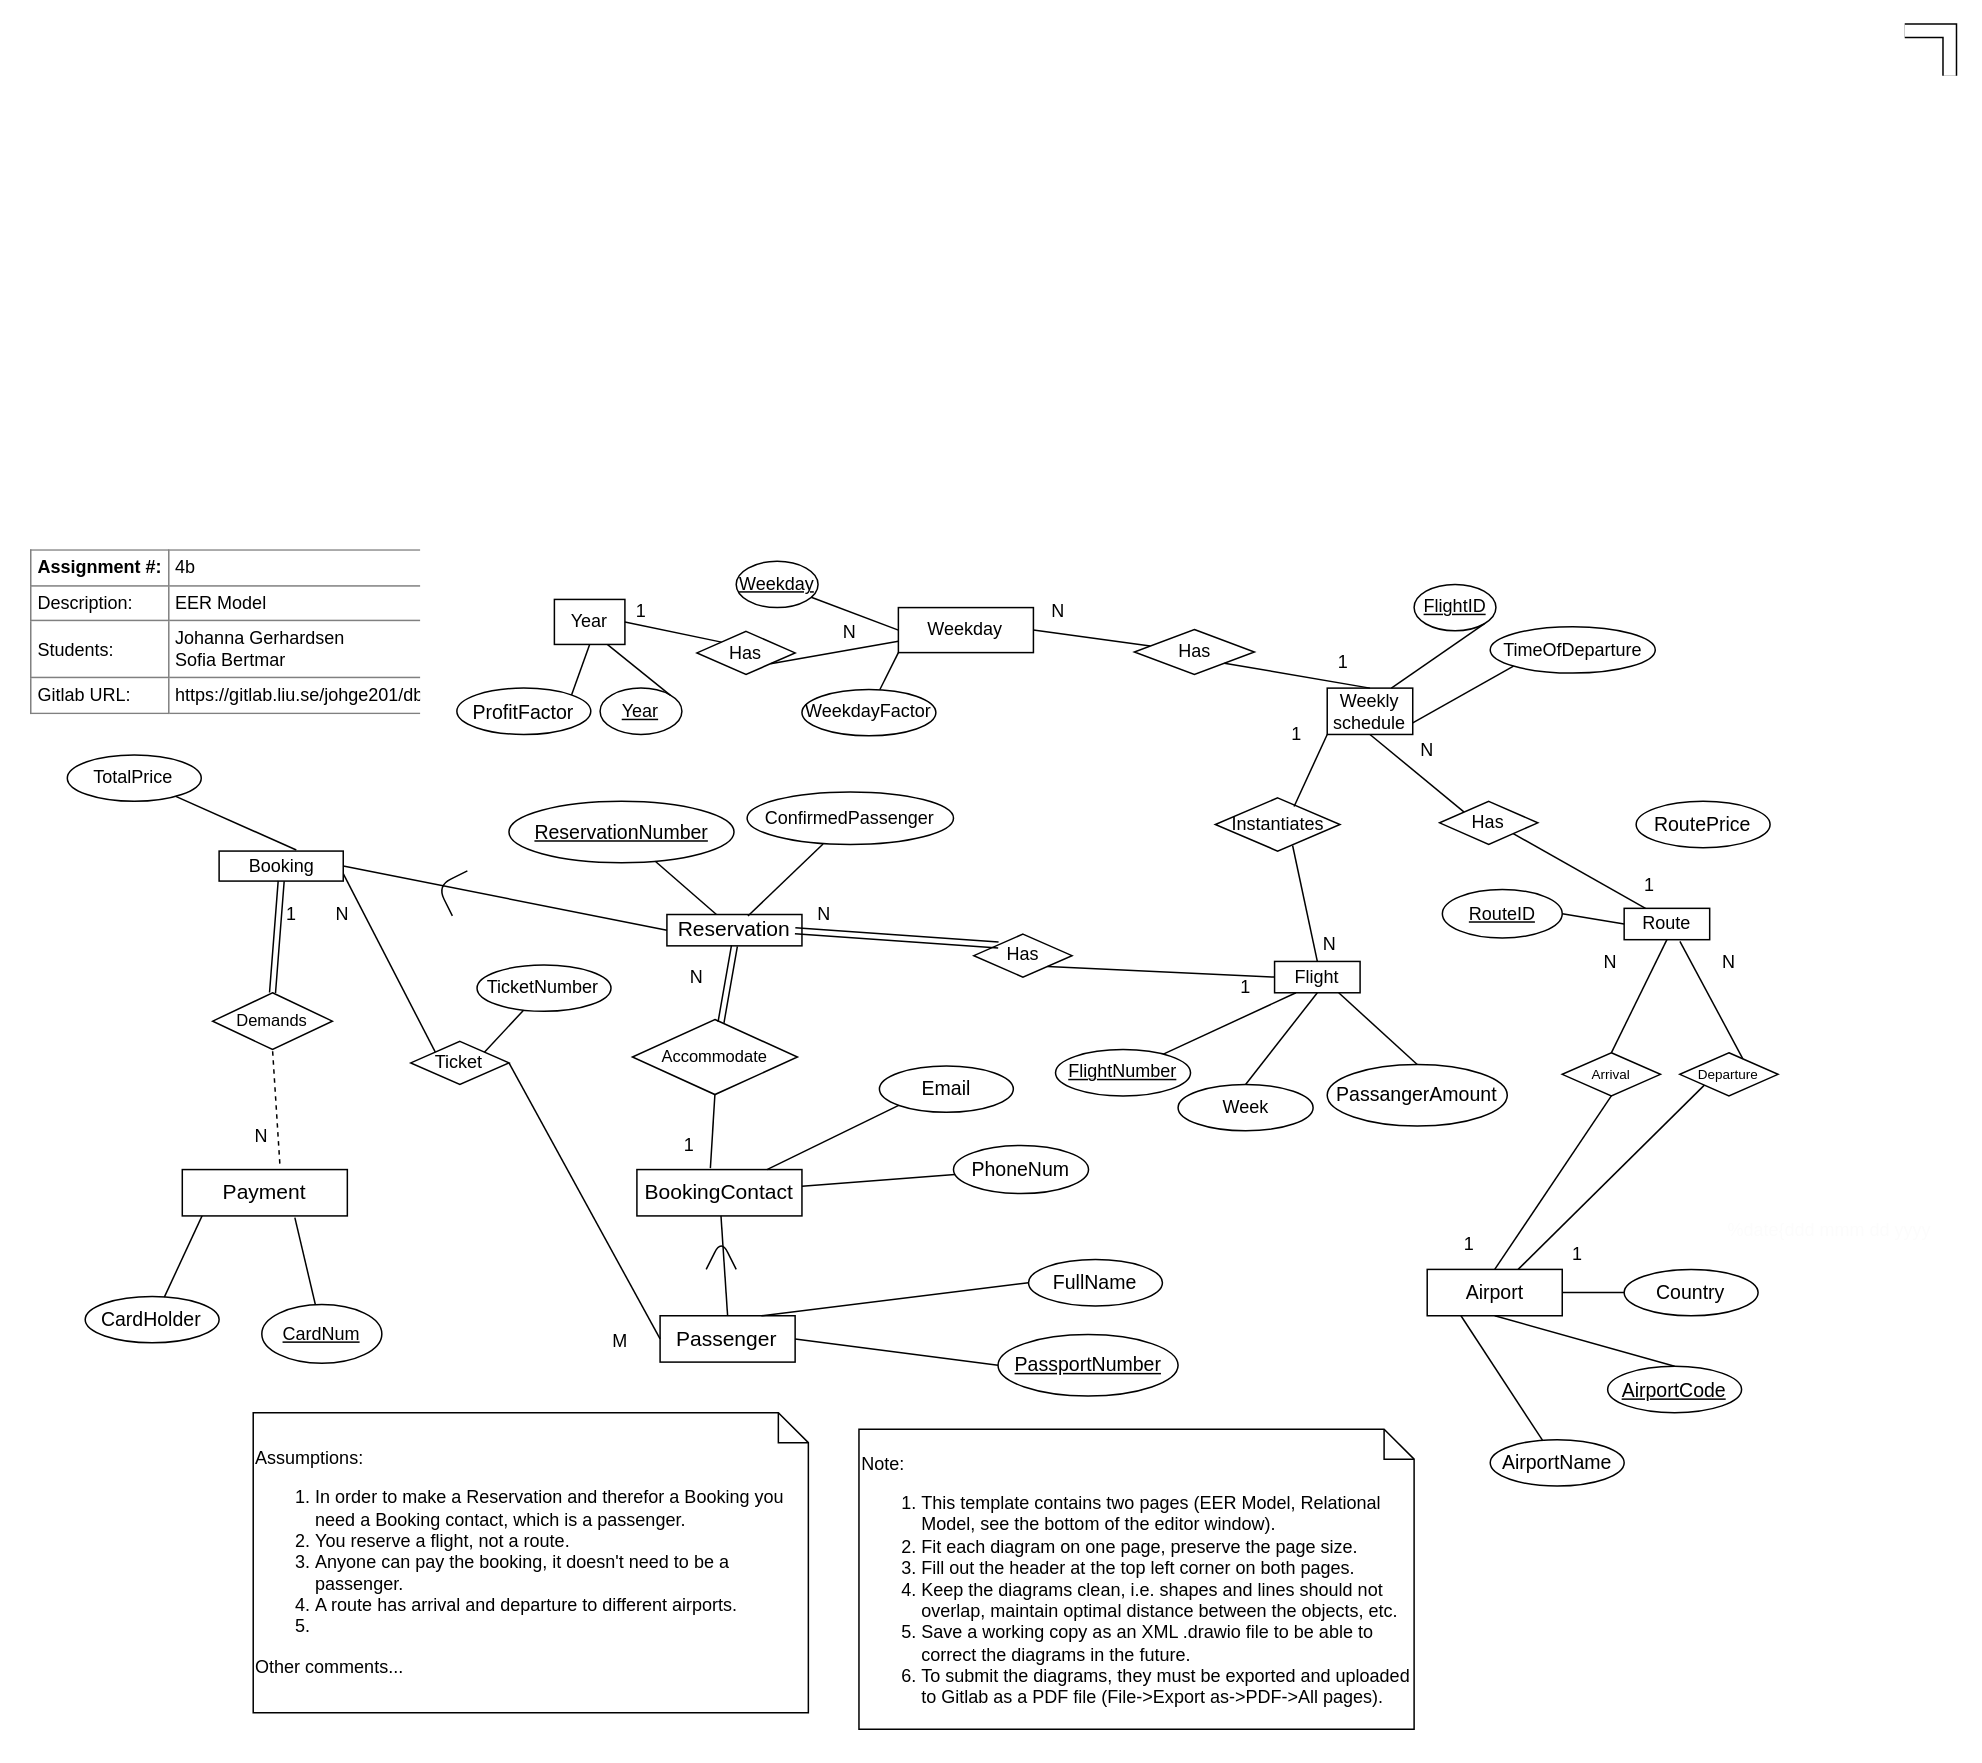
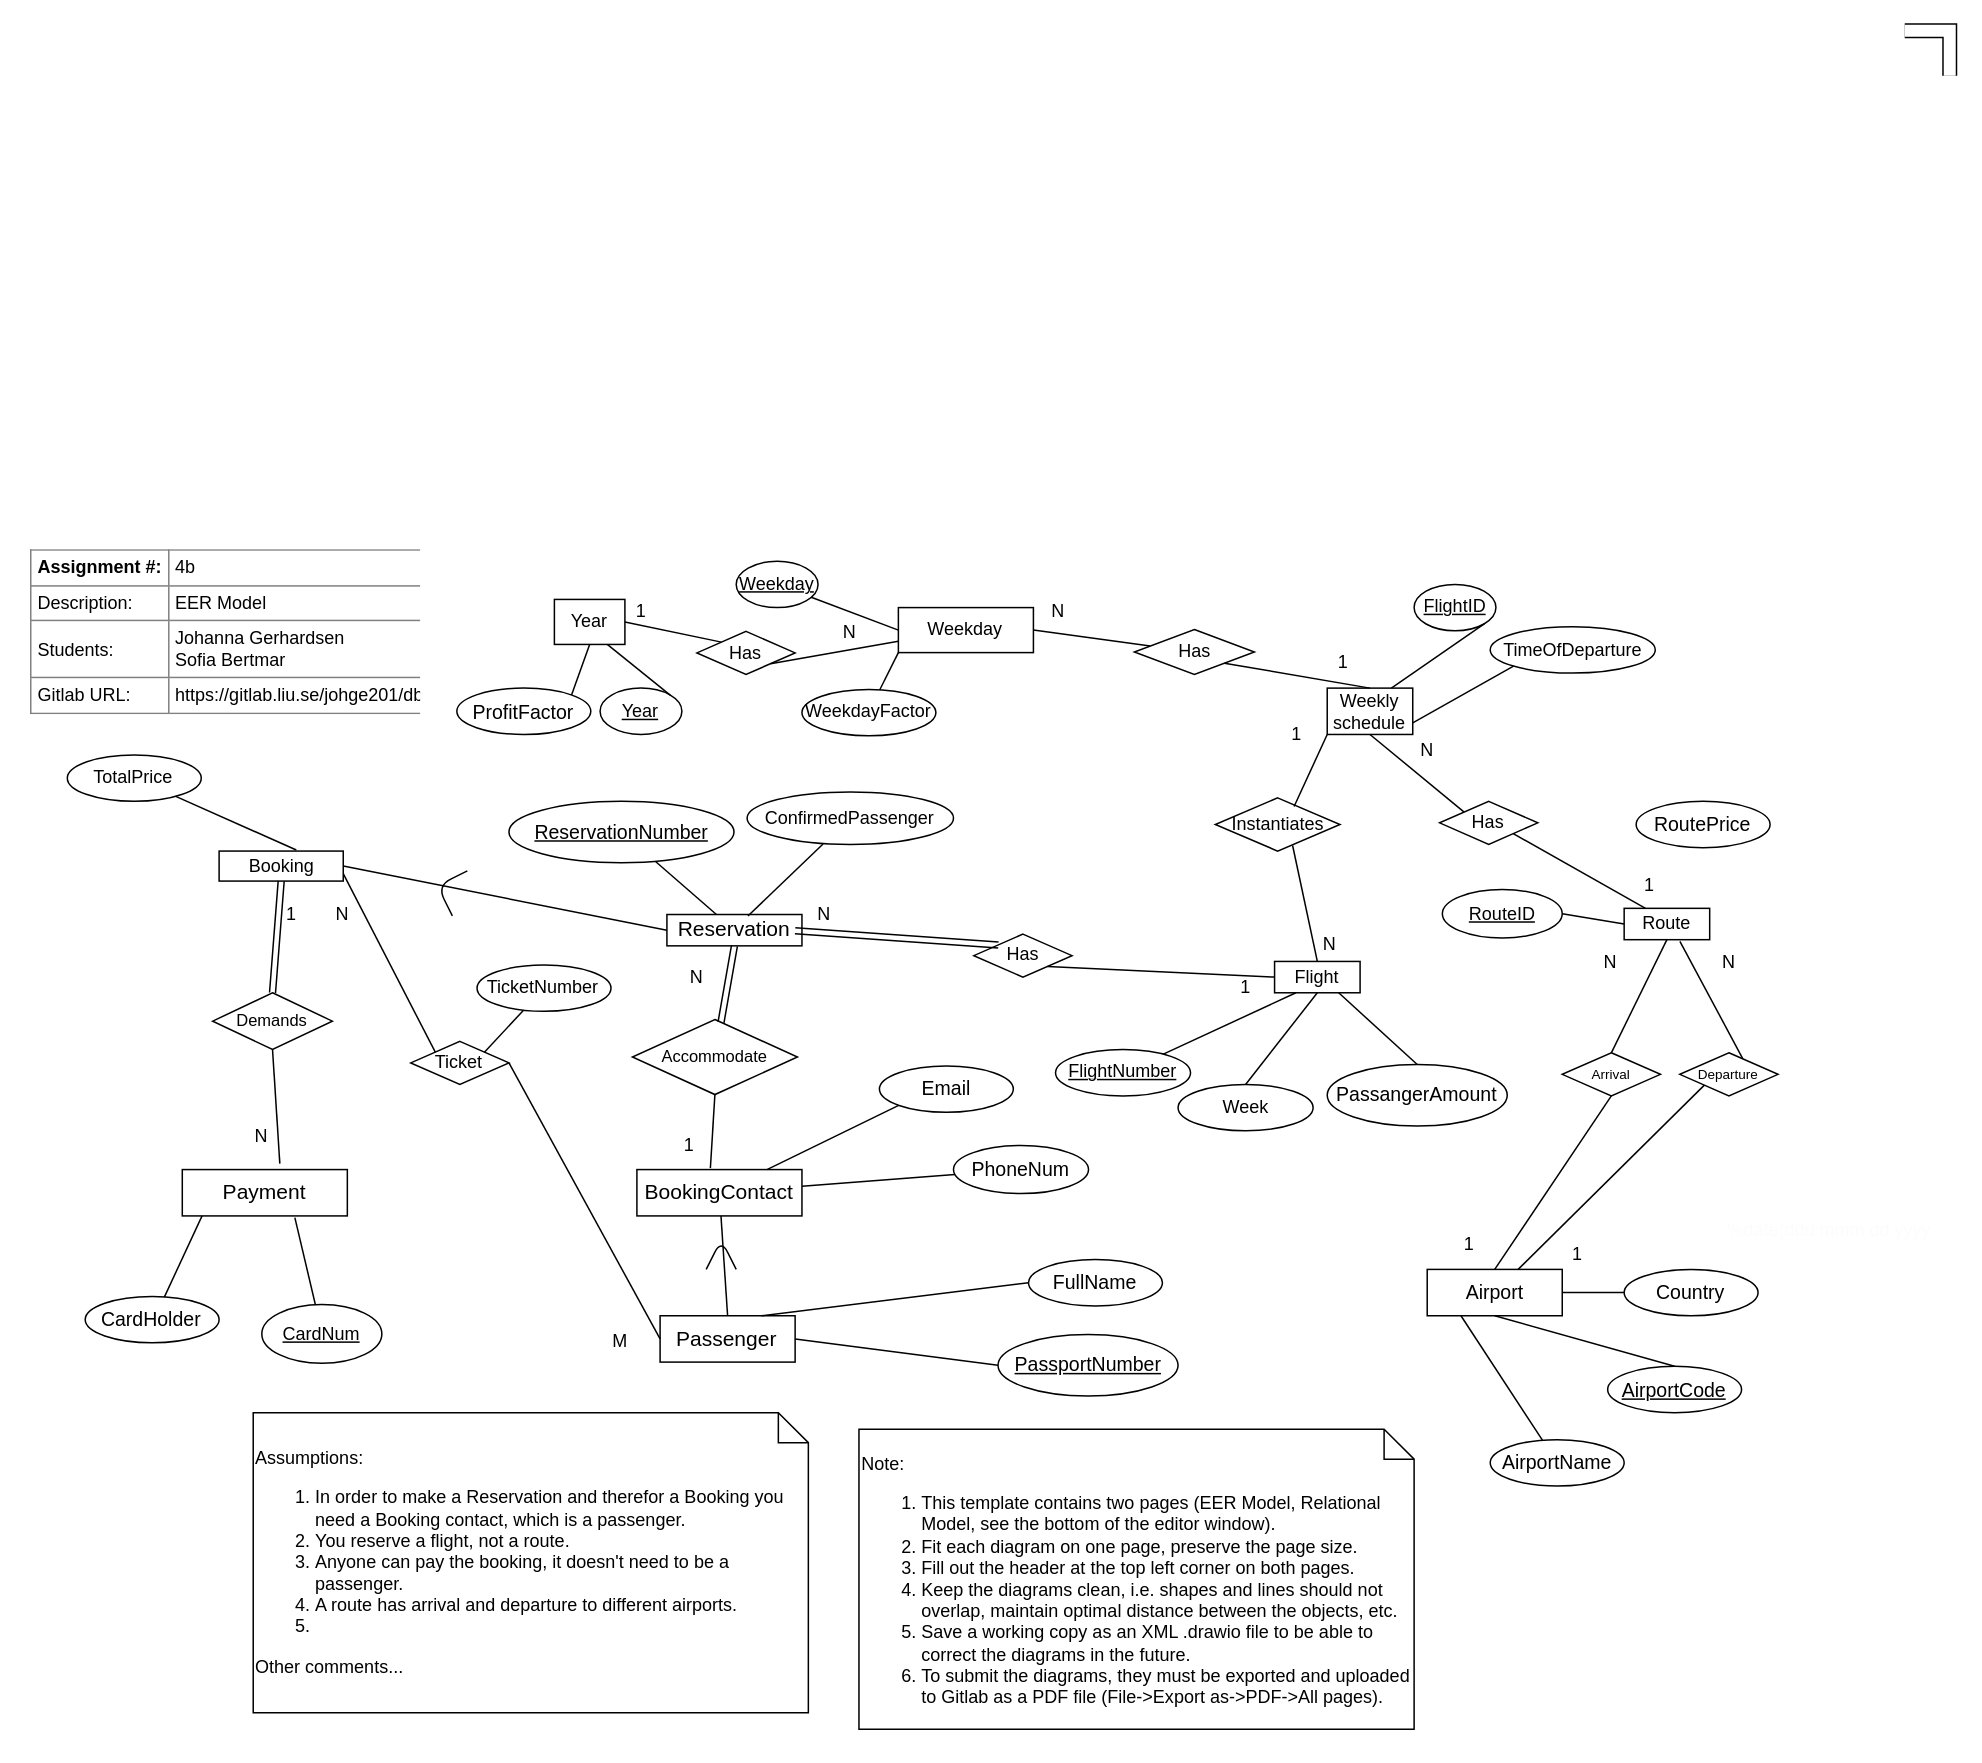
edge "Demands" -- "Payment": style dashed -> solid
